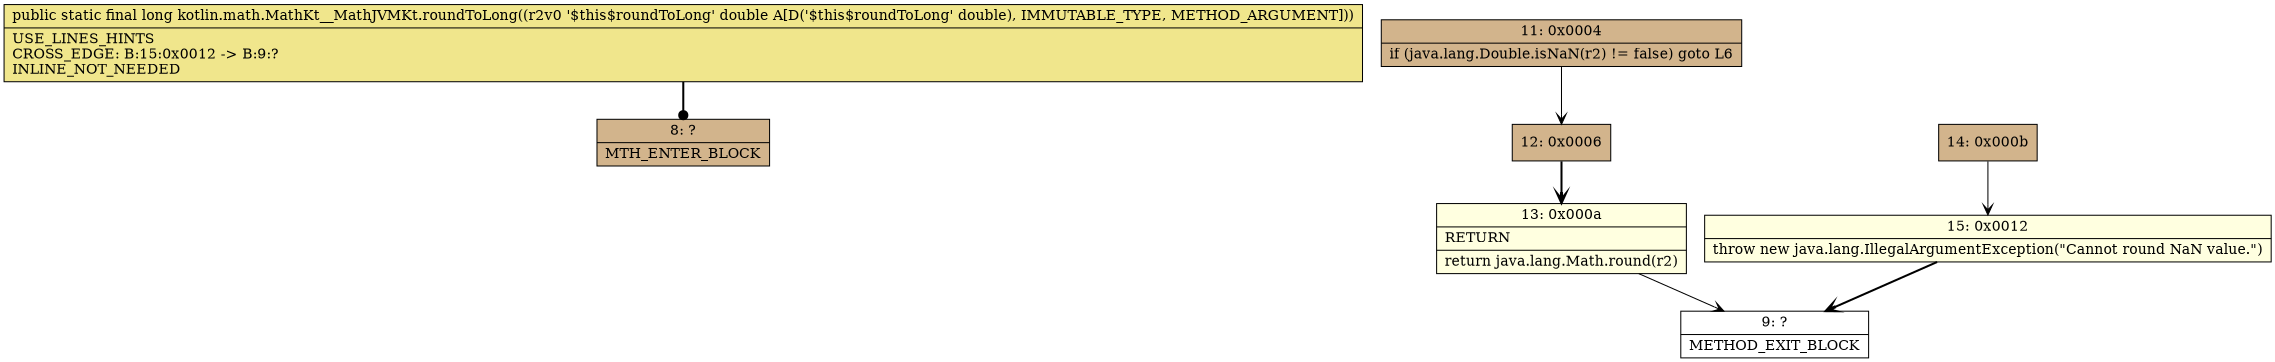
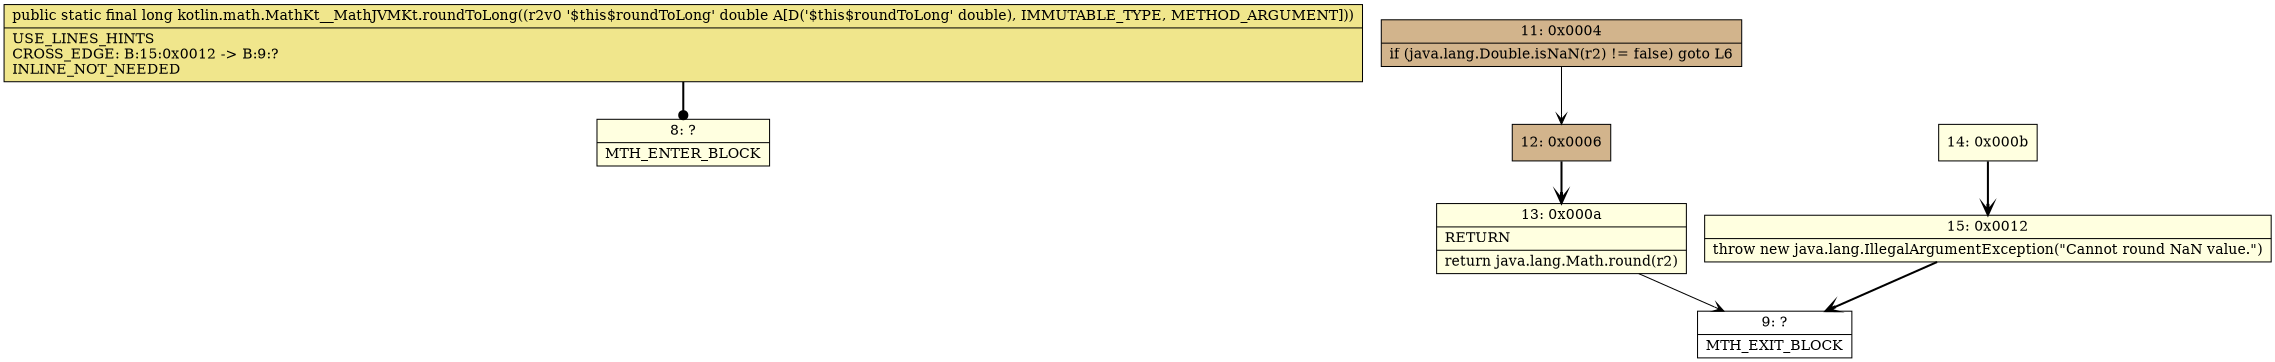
node "8: ?": fillcolor tan -> lightyellow
node "14: 0x000b": fillcolor tan -> lightyellow
edge "14: 0x000b" -> "15: 0x0012": style solid -> bold
node "9: ?": text "METHOD_EXIT_BLOCK" -> "MTH_EXIT_BLOCK"
